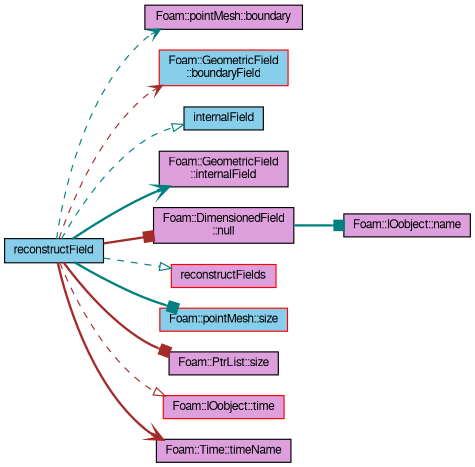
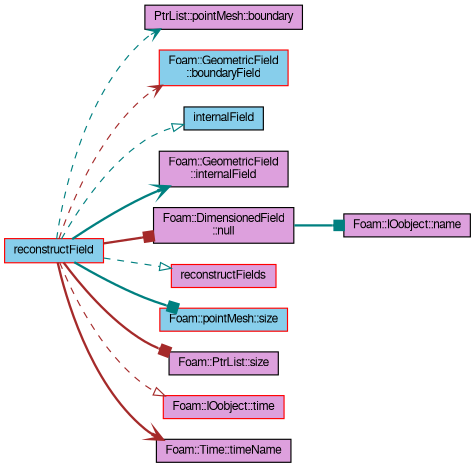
node "Foam::pointMesh::boundary": label "Foam::pointMesh::boundary" -> "PtrList::pointMesh::boundary"
node "reconstructField": color black -> red
